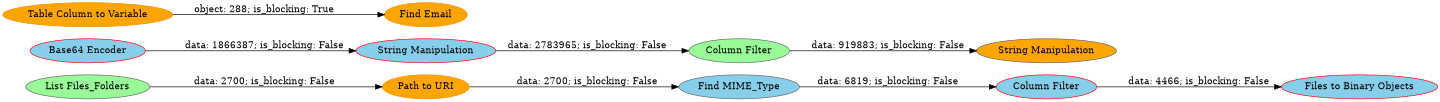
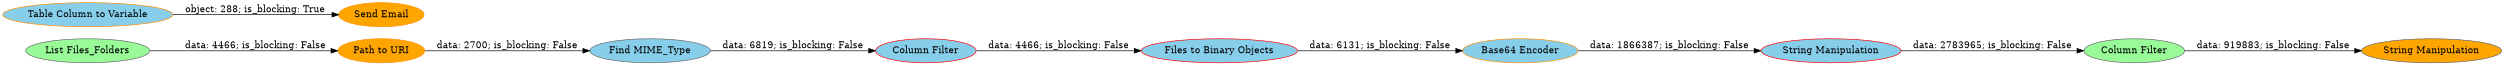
node "Table Column to Variable": fillcolor orange -> skyblue
node "Find Email": label "Find Email" -> "Send Email"
node "Base64 Encoder": color red -> darkorange
edge "Files to Binary Objects" -> "Base64 Encoder": added, label "data: 6131; is_blocking: False"
edge "List Files_Folders" -> "Path to URI": label "data: 2700; is_blocking: False" -> "data: 4466; is_blocking: False"
